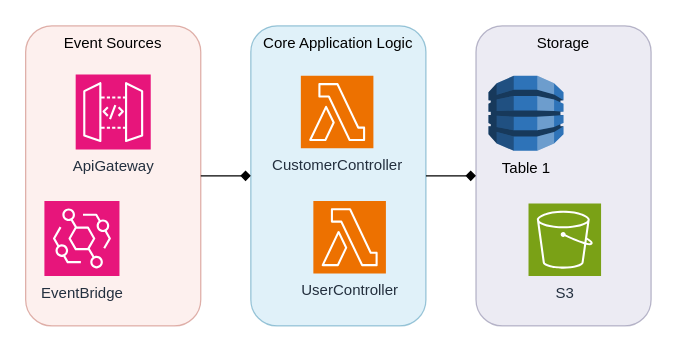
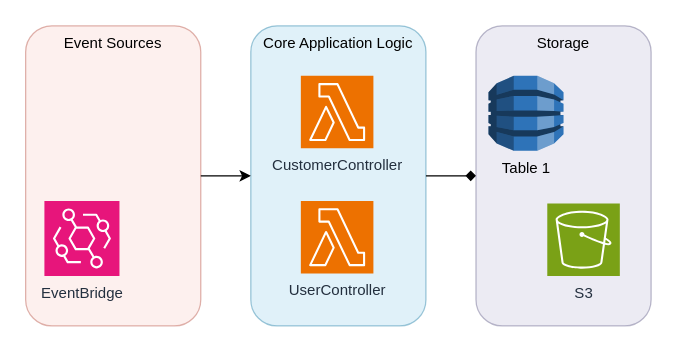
node "ApiGateway": removed
edge "Event Sources" -> "Core Application Logic": arrowhead diamond -> classic
node "UserController": moved (349, 237) -> (337, 237)
node "S3": moved (564, 239) -> (583, 239)
